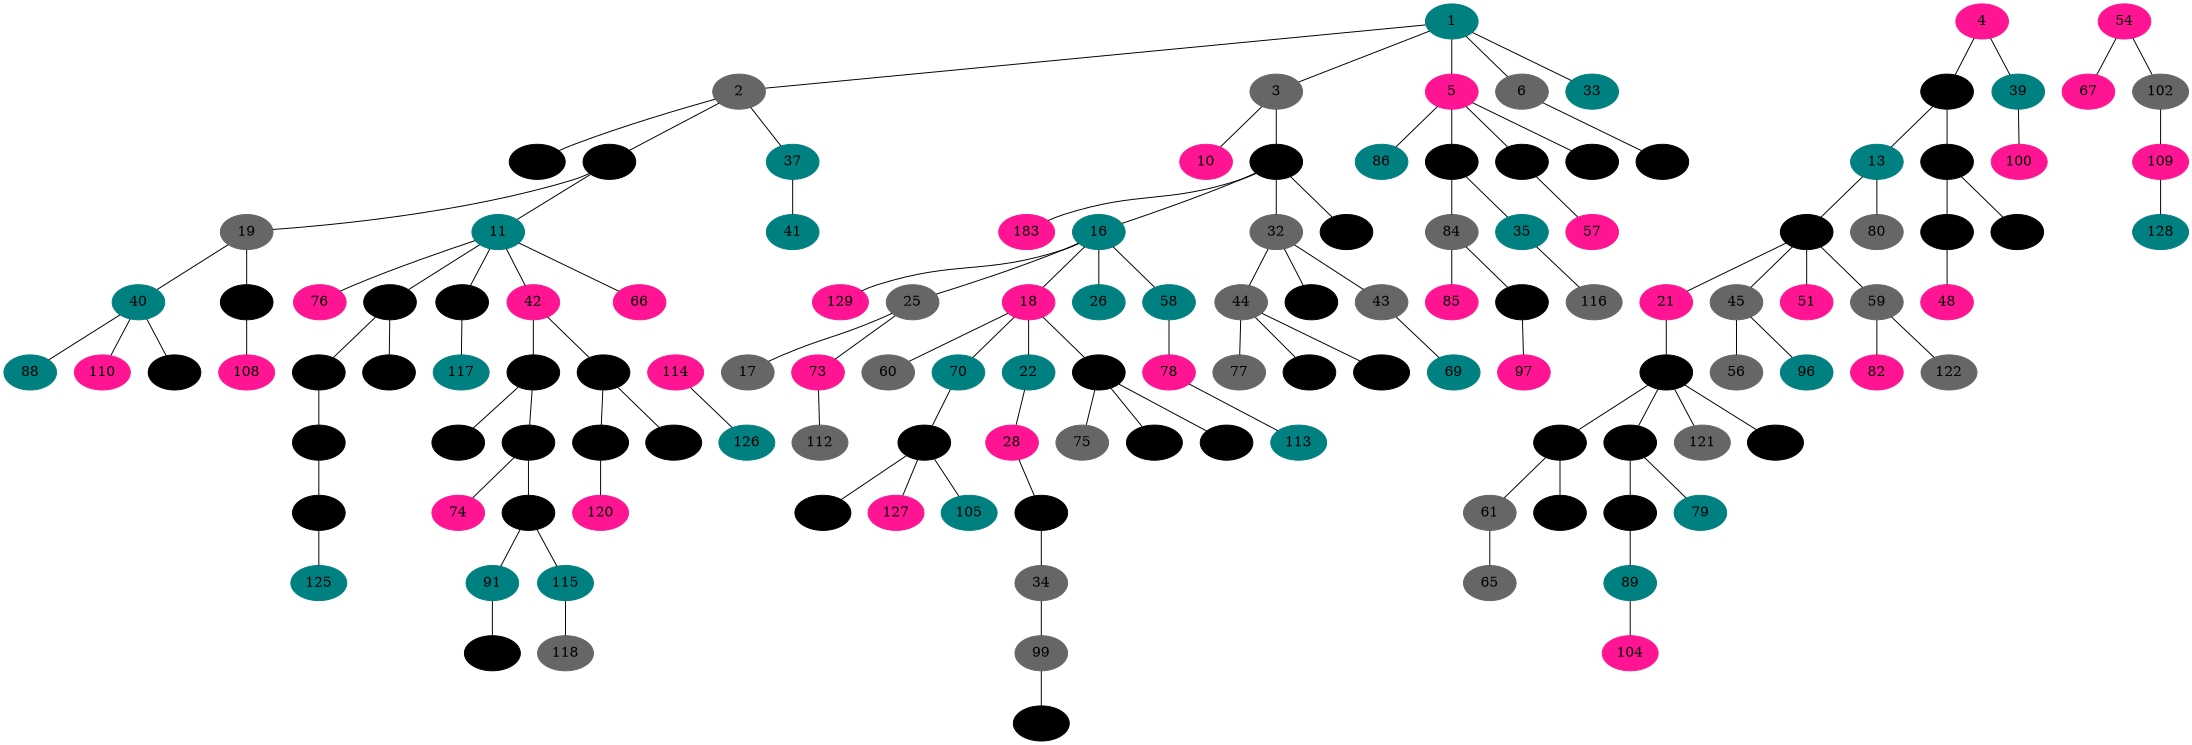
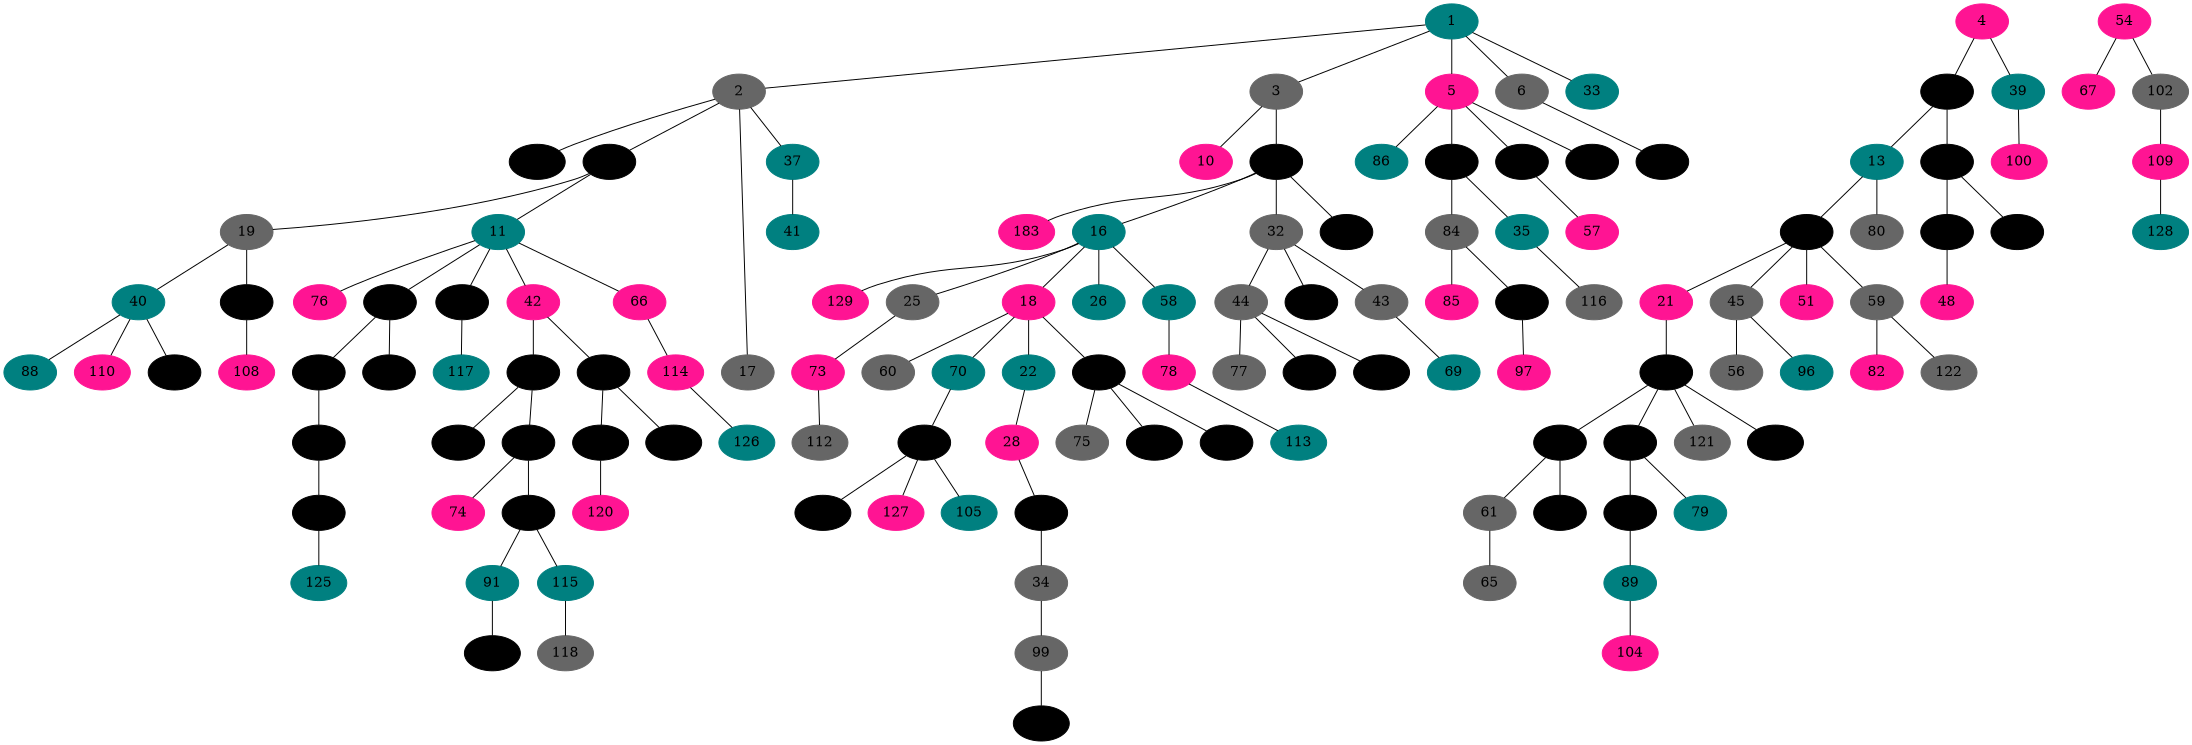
edge "66" -- "114": added
edge "25" -- "17": now "2" -- "17"
